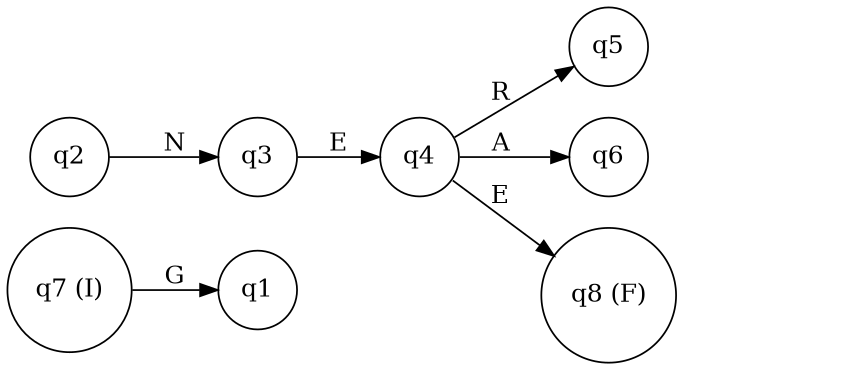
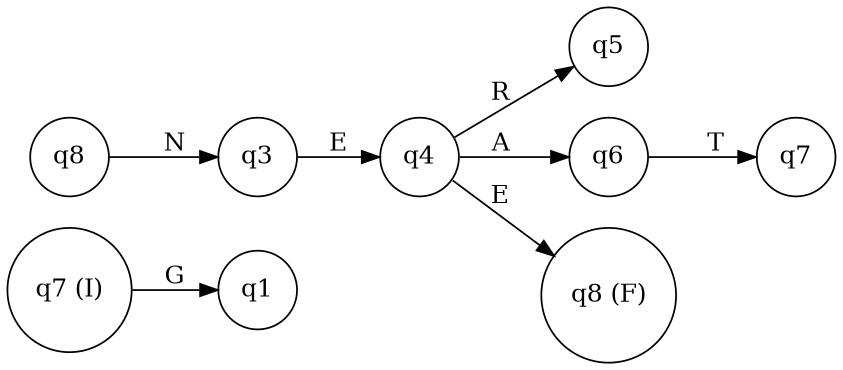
node "q2": label "q2" -> "q8"
node "q7": added
